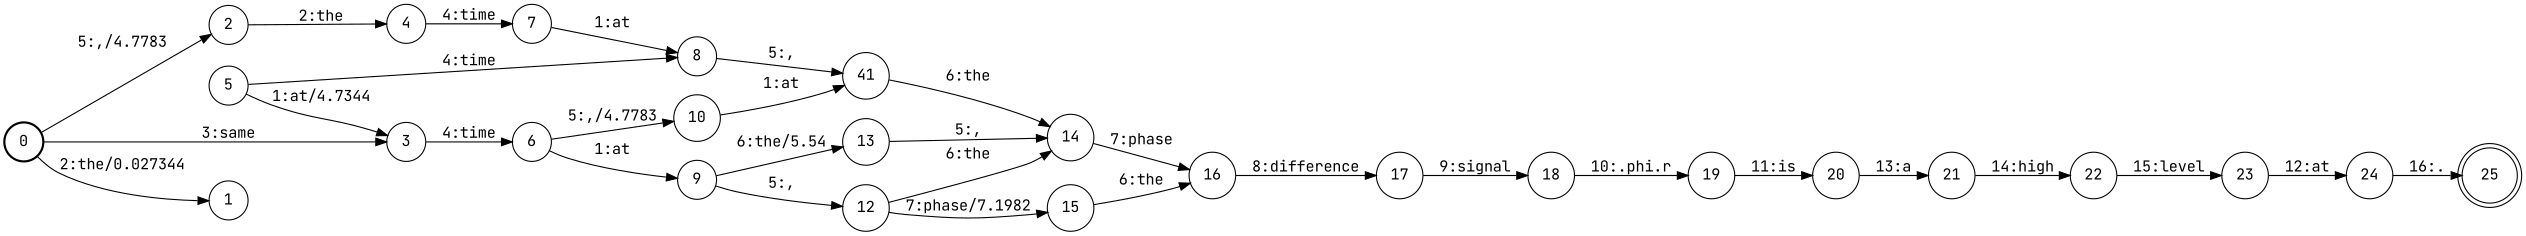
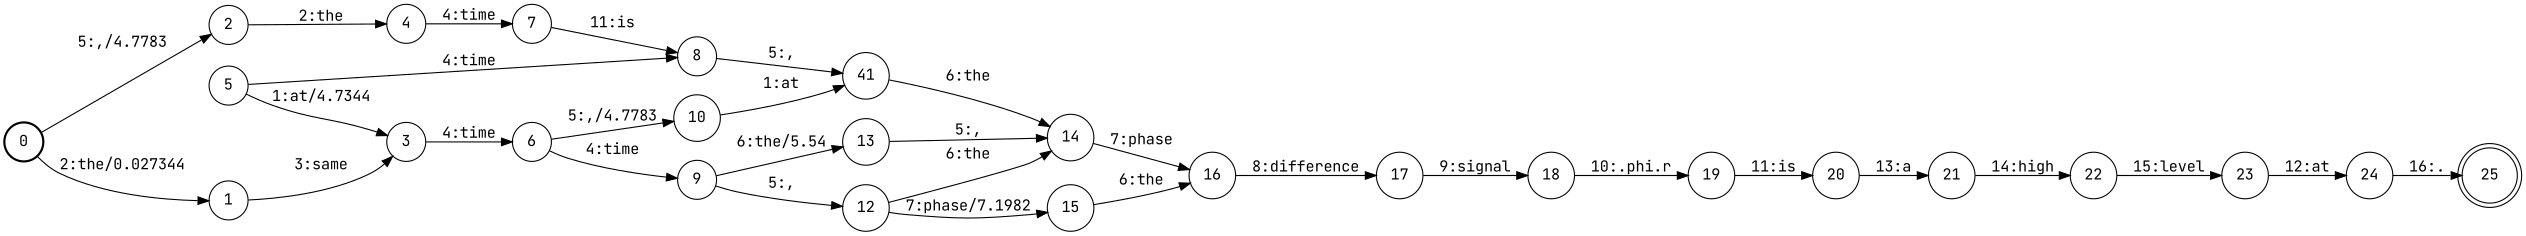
edge "7" -> "8": label "1:at" -> "11:is"
edge "0" -> "3": now "1" -> "3"
edge "6" -> "9": label "1:at" -> "4:time"
